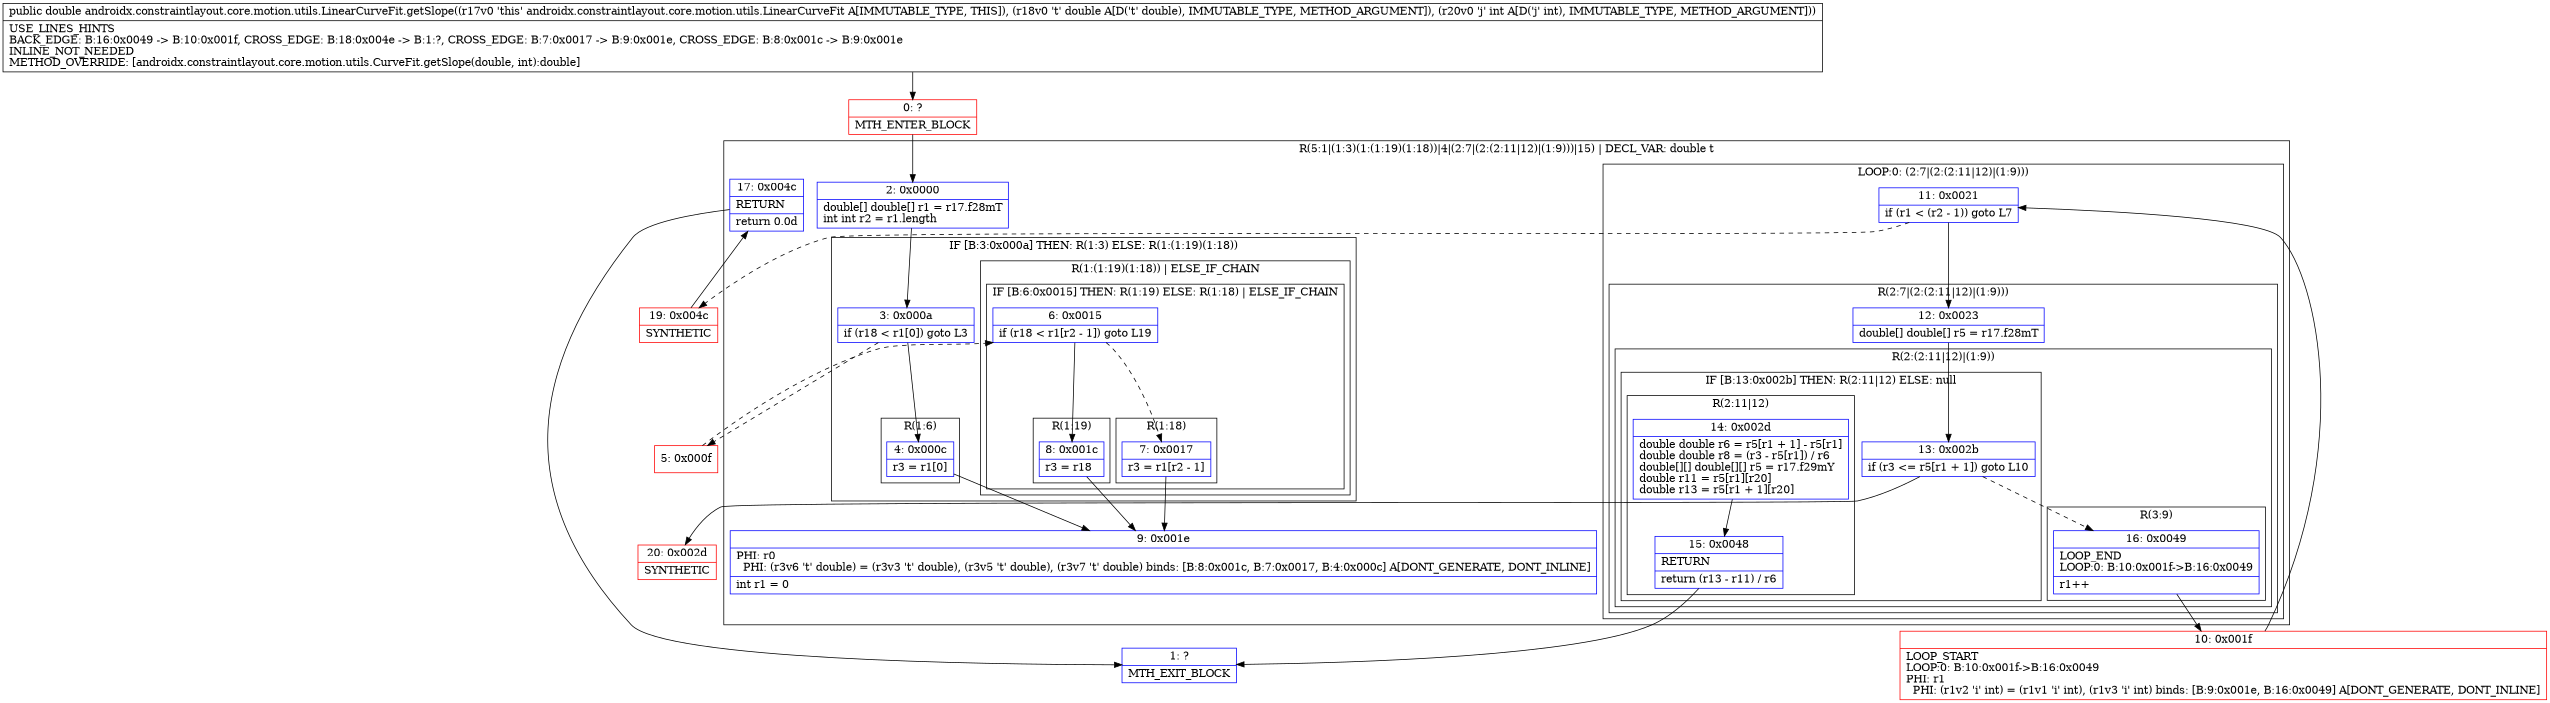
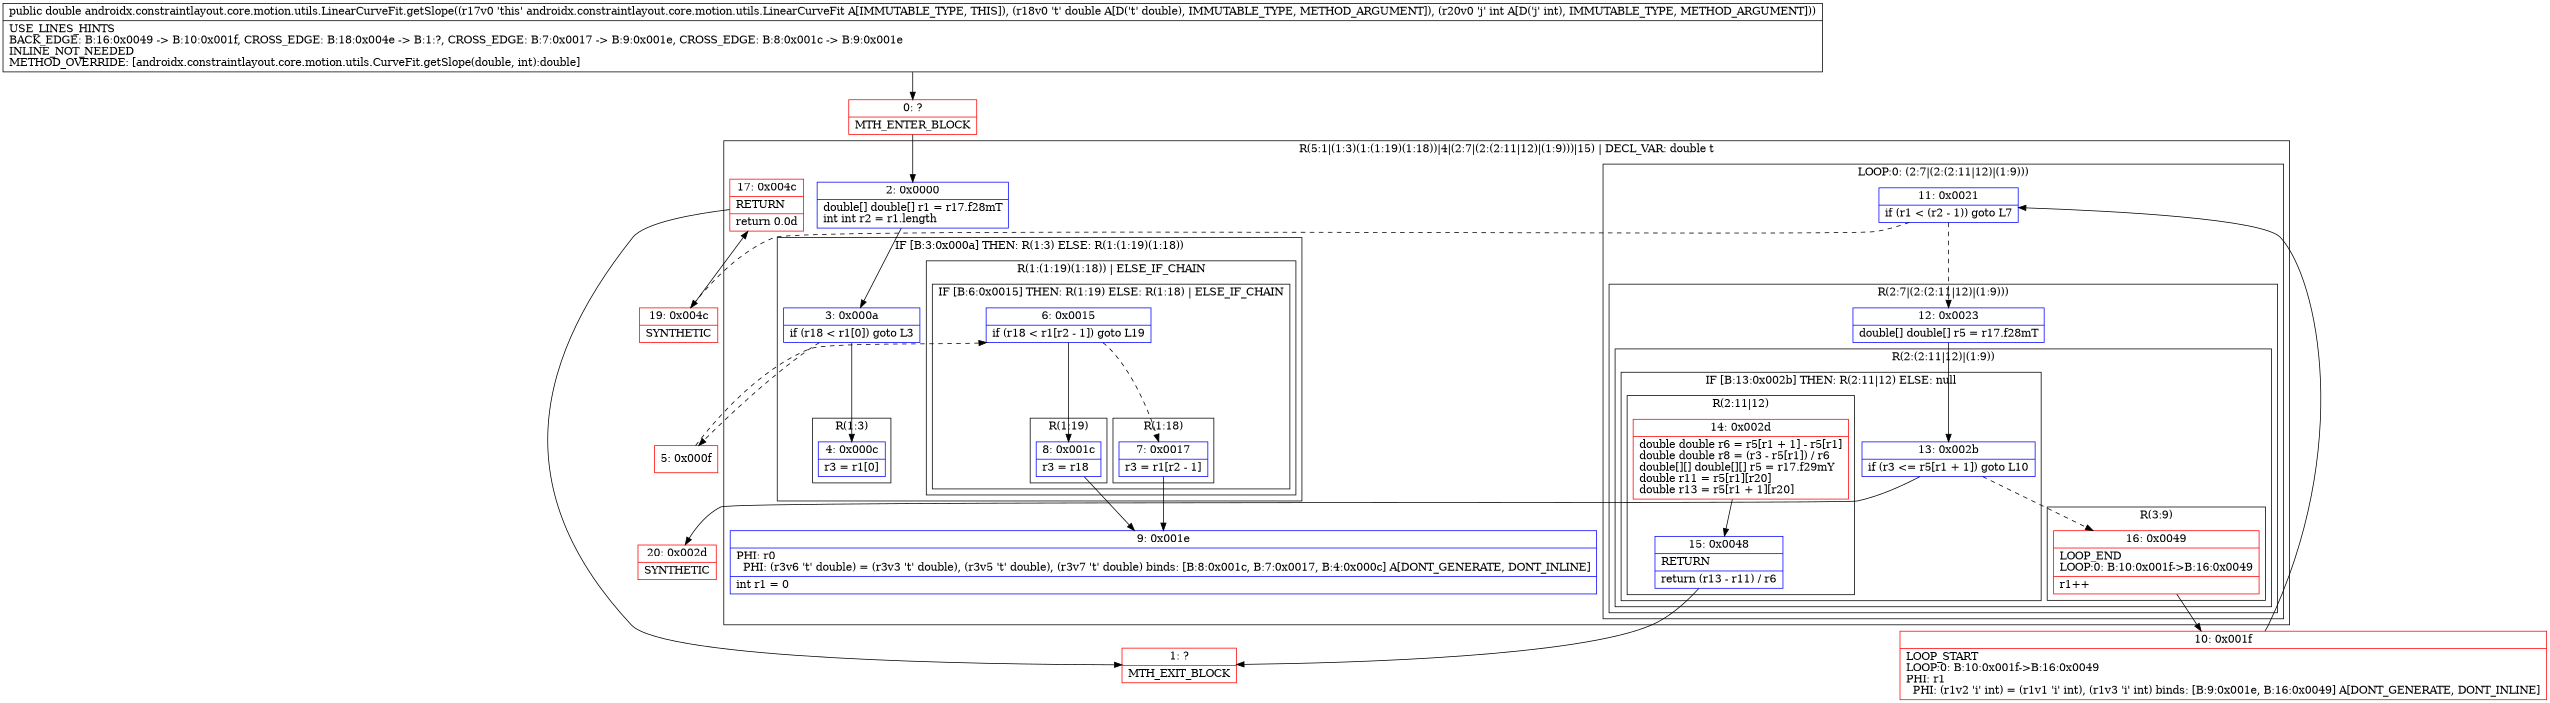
node "17: 0x004c": color blue -> red
edge "11: 0x0021" -> "12: 0x0023": style solid -> dashed
cluster "R(1:6)": label "R(1:6)" -> "R(1:3)"
node "14: 0x002d": color blue -> red
edge "4: 0x000c" -> "9: 0x001e": removed
node "16: 0x0049": color blue -> red
node "1: ?": color blue -> red
